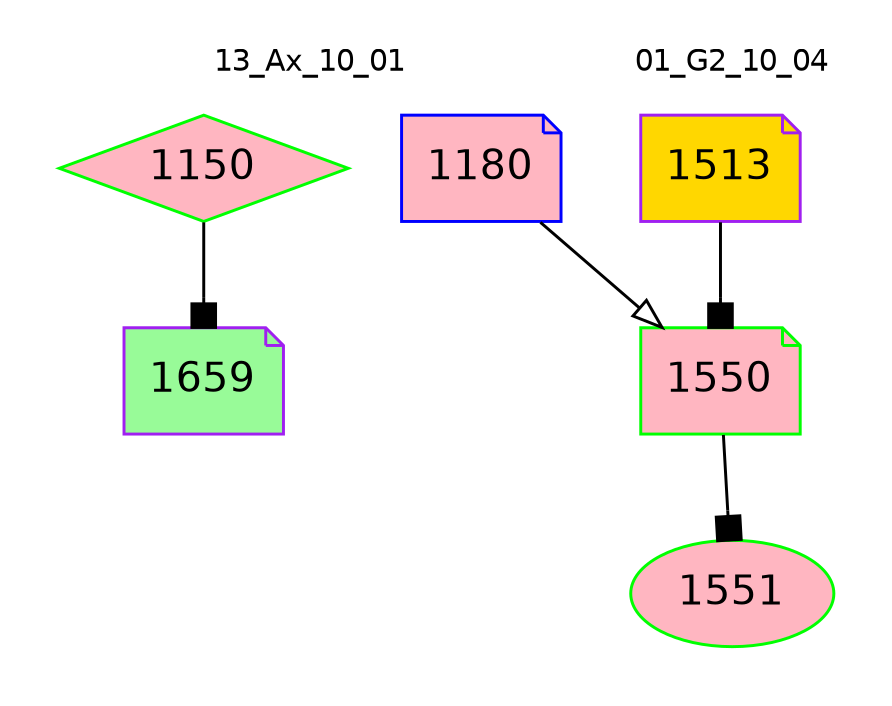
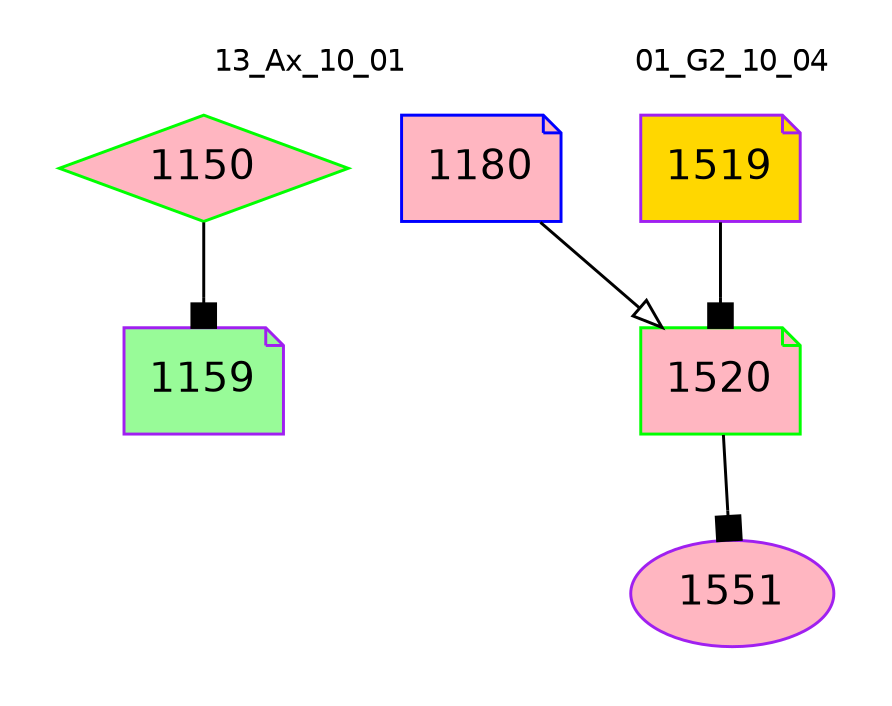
node "1513": label "1513" -> "1519"
node "1659": label "1659" -> "1159"
node "1550": label "1550" -> "1520"
node "1551": color green -> purple
